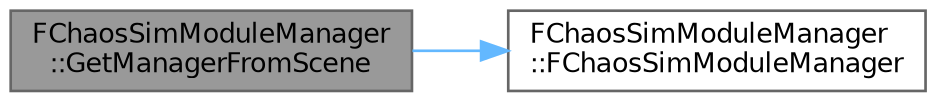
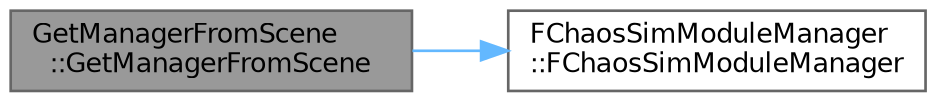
node "FChaosSimModuleManager ::GetManagerFromScene": label "FChaosSimModuleManager ::GetManagerFromScene" -> "GetManagerFromScene ::GetManagerFromScene"
